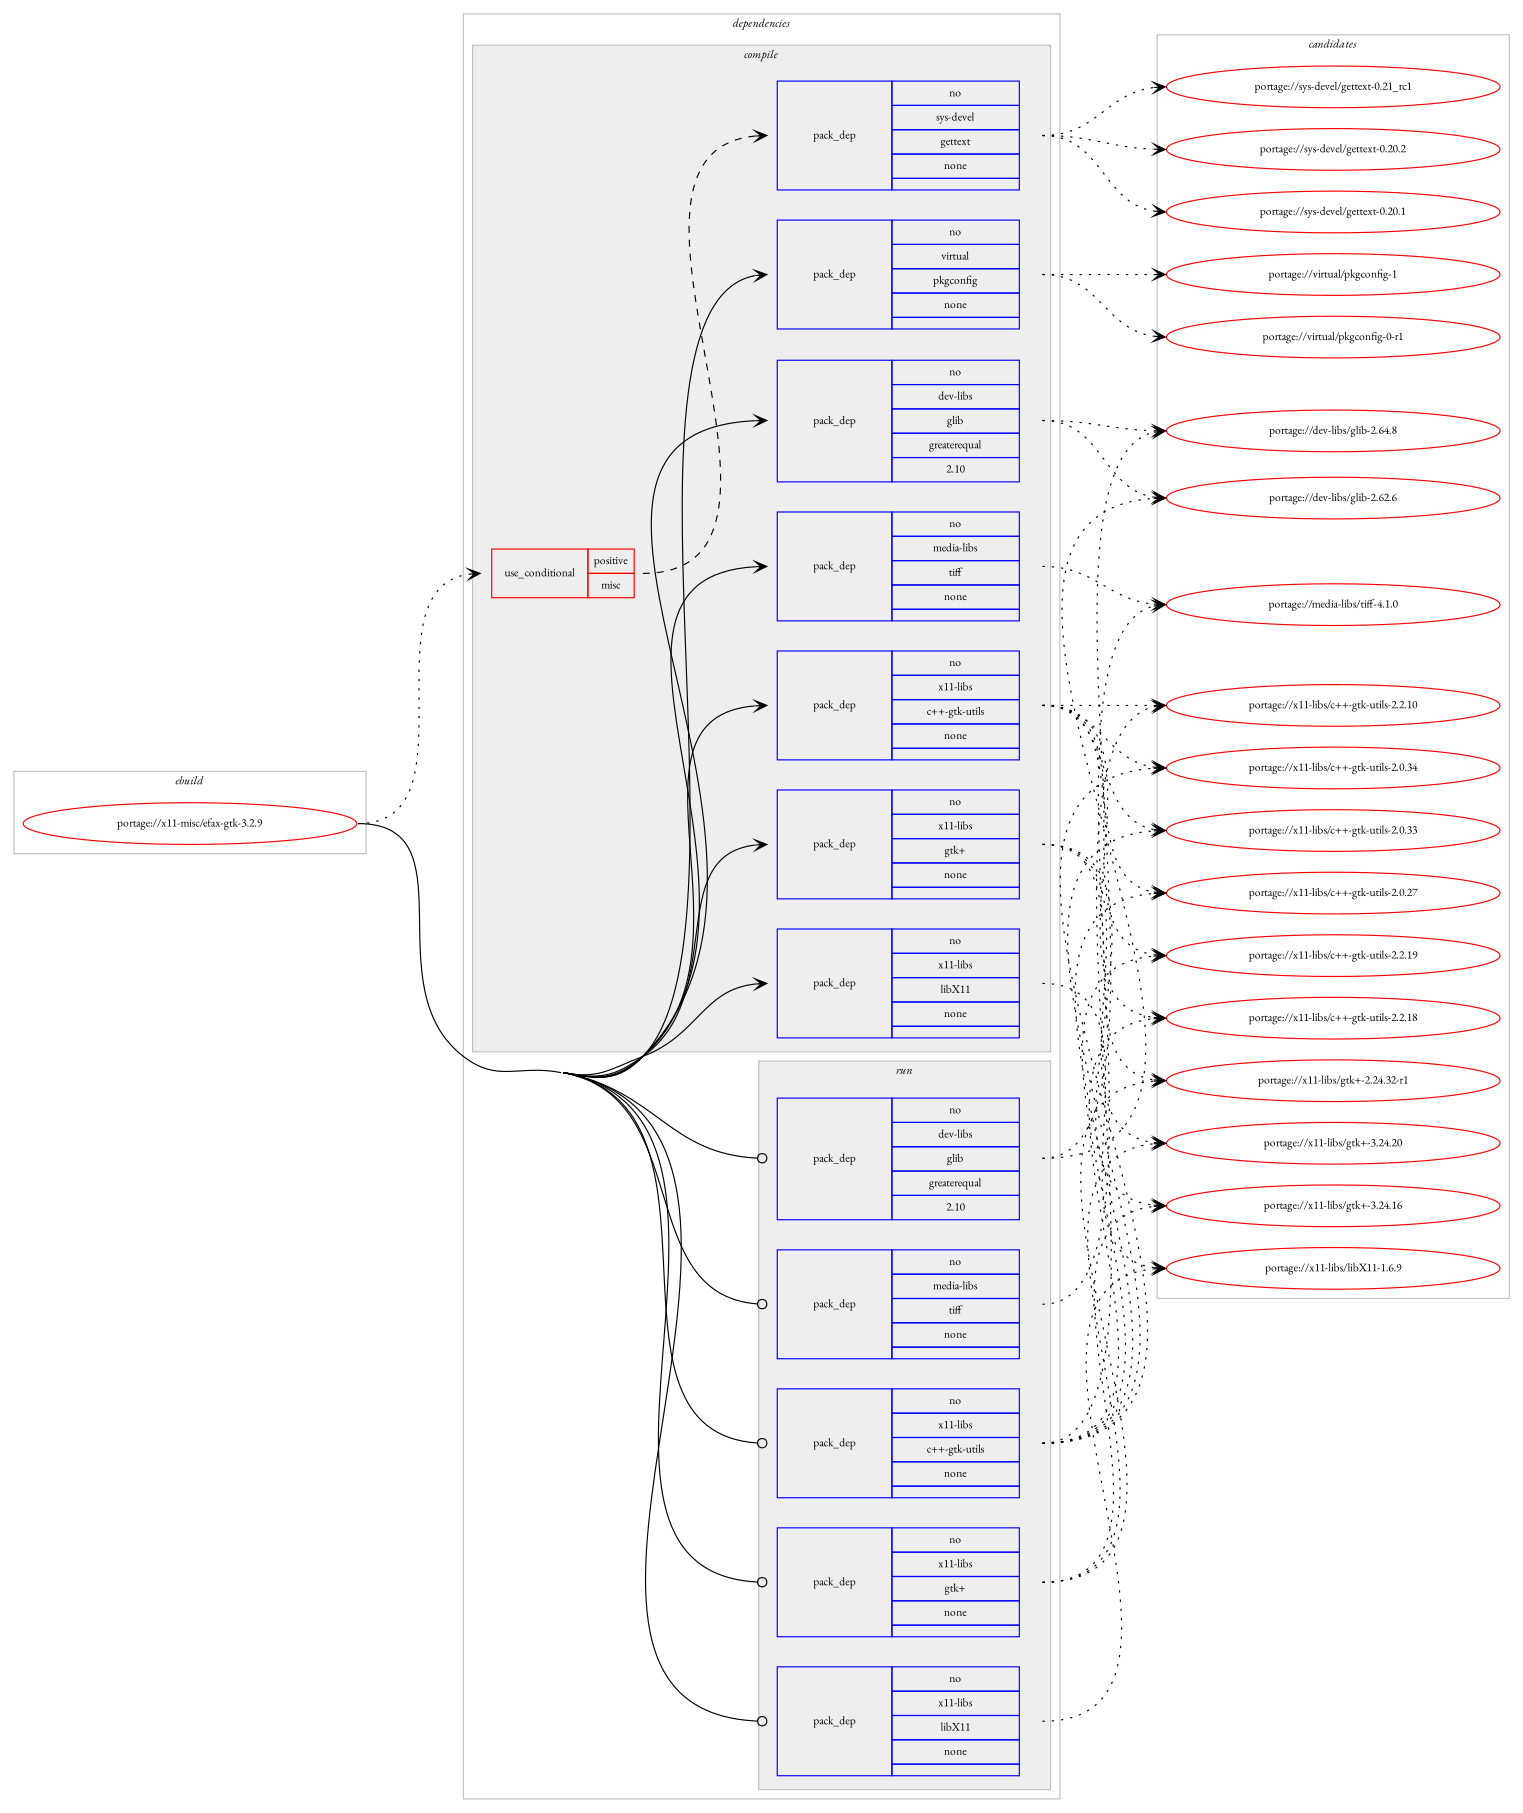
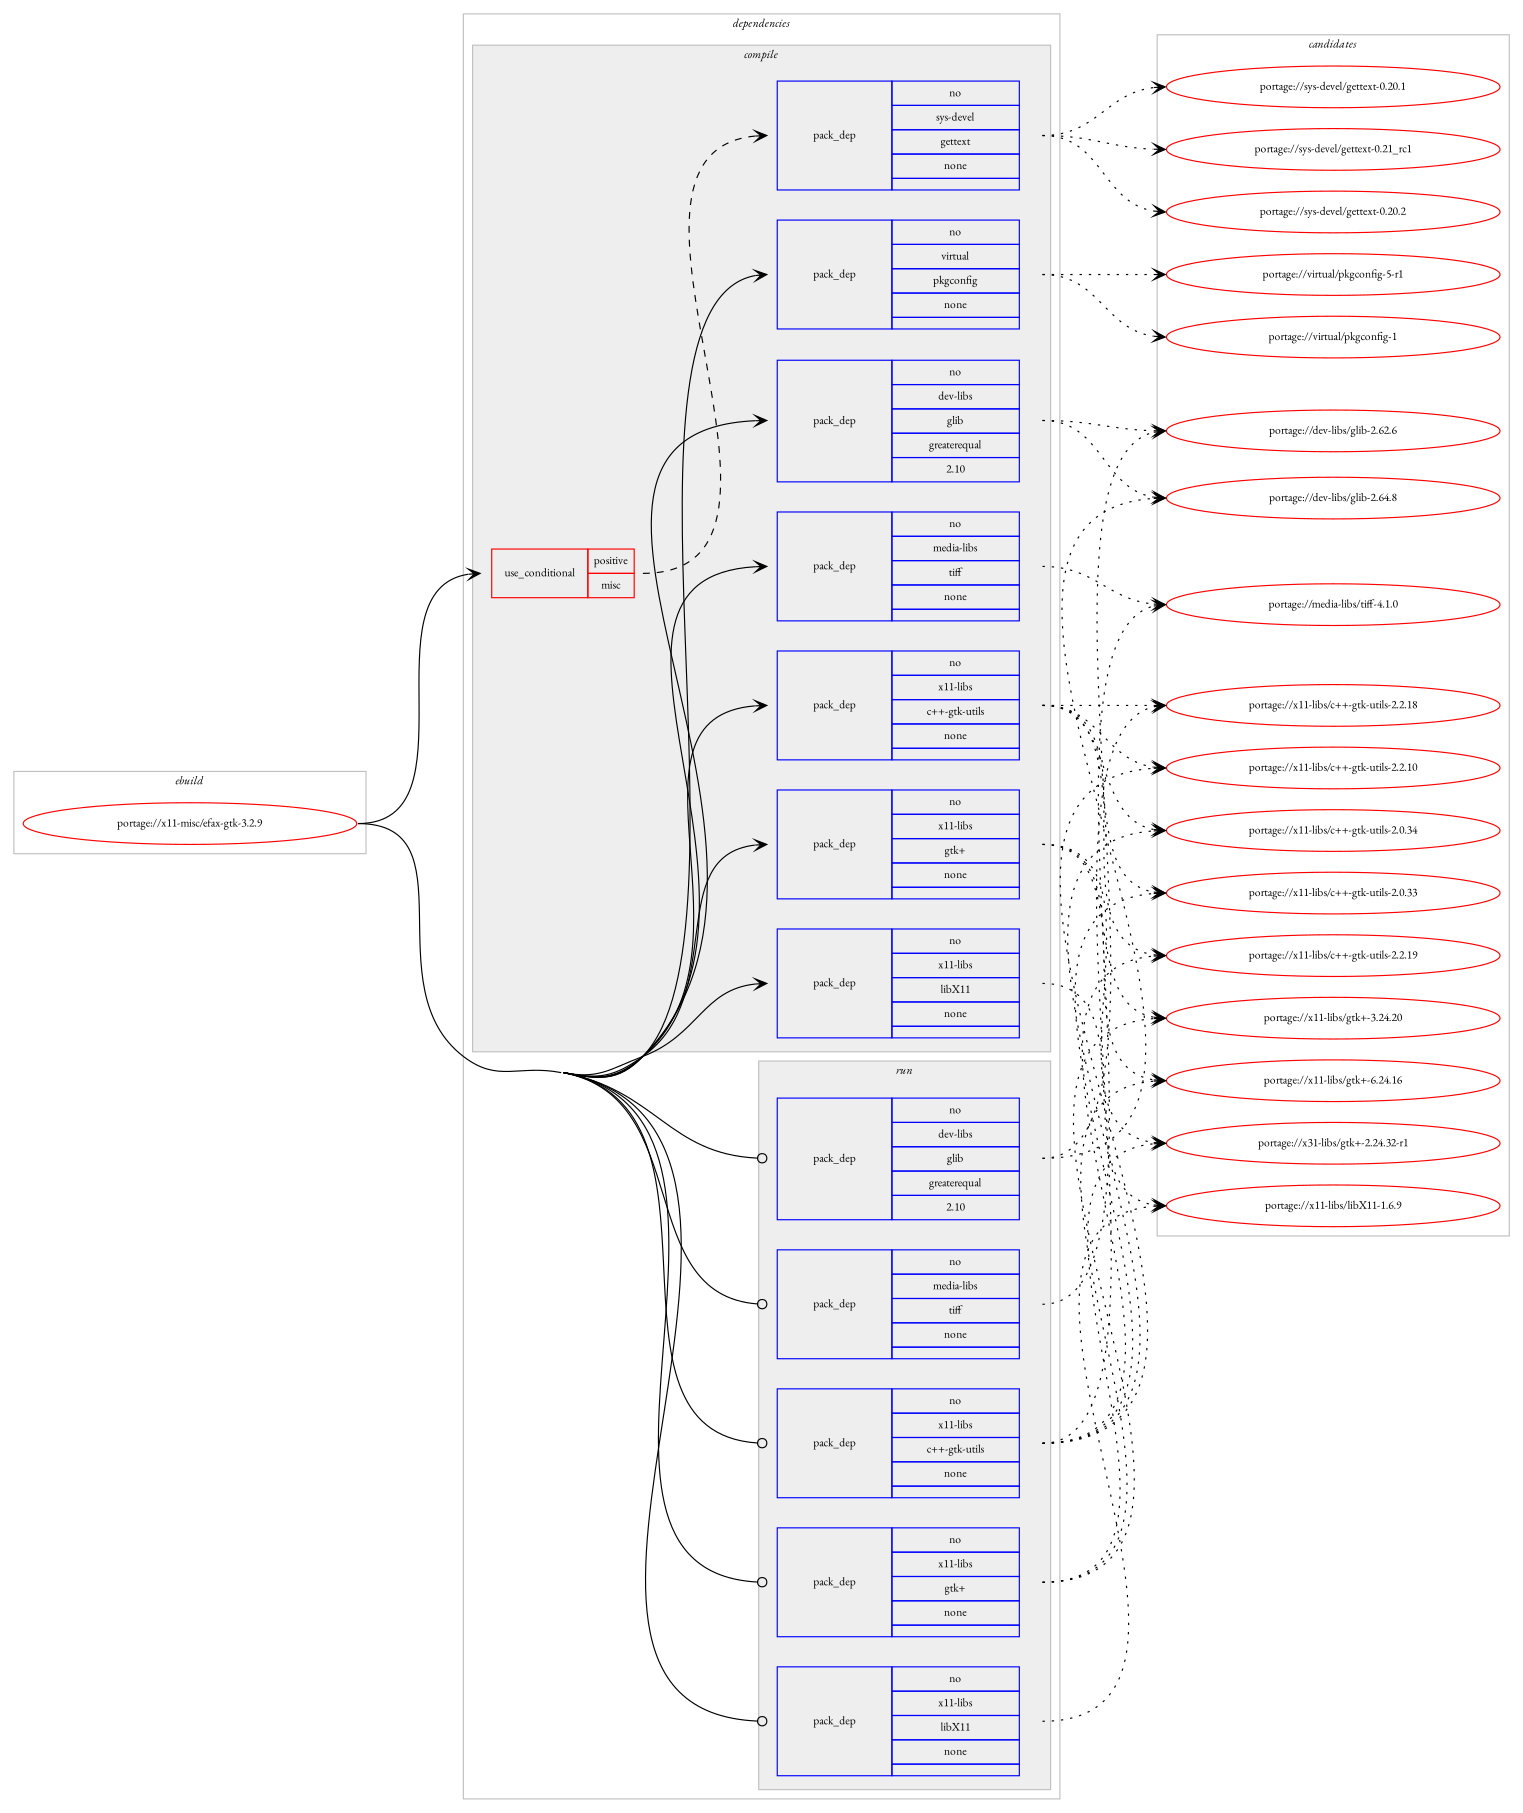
node "portage://virtual/pkgconfig-0-r1": label "portage://virtual/pkgconfig-0-r1" -> "portage://virtual/pkgconfig-5-r1"
edge "portage://x11-misc/efax-gtk-3.2.9" -> "use_conditional": style dotted -> solid
node "portage://x11-libs/c++-gtk-utils-2.0.27": removed
node "portage://x11-libs/gtk+-2.24.32-r1": label "portage://x11-libs/gtk+-2.24.32-r1" -> "portage://x31-libs/gtk+-2.24.32-r1"
node "portage://x11-libs/gtk+-3.24.16": label "portage://x11-libs/gtk+-3.24.16" -> "portage://x11-libs/gtk+-6.24.16"
